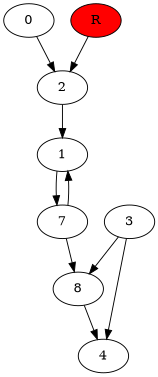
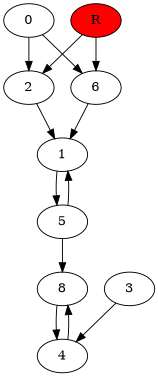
node "6": added
node "7": label "7" -> "5"
edge "3" -> "8": now "4" -> "8"
